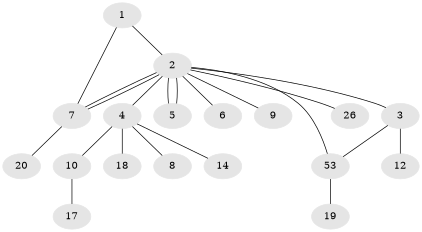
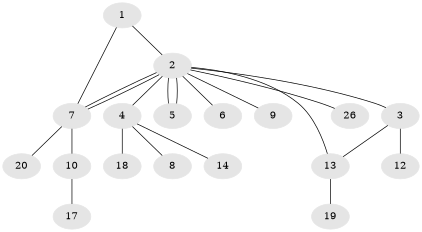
edge "4" -- "10": now "7" -- "10"
node "53": label "53" -> "13"
